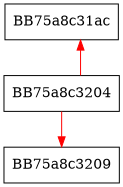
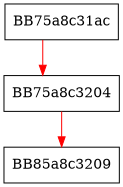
edge "BB75a8c3204" -> "BB75a8c31ac": reversed
node "BB75a8c3209": label "BB75a8c3209" -> "BB85a8c3209"
